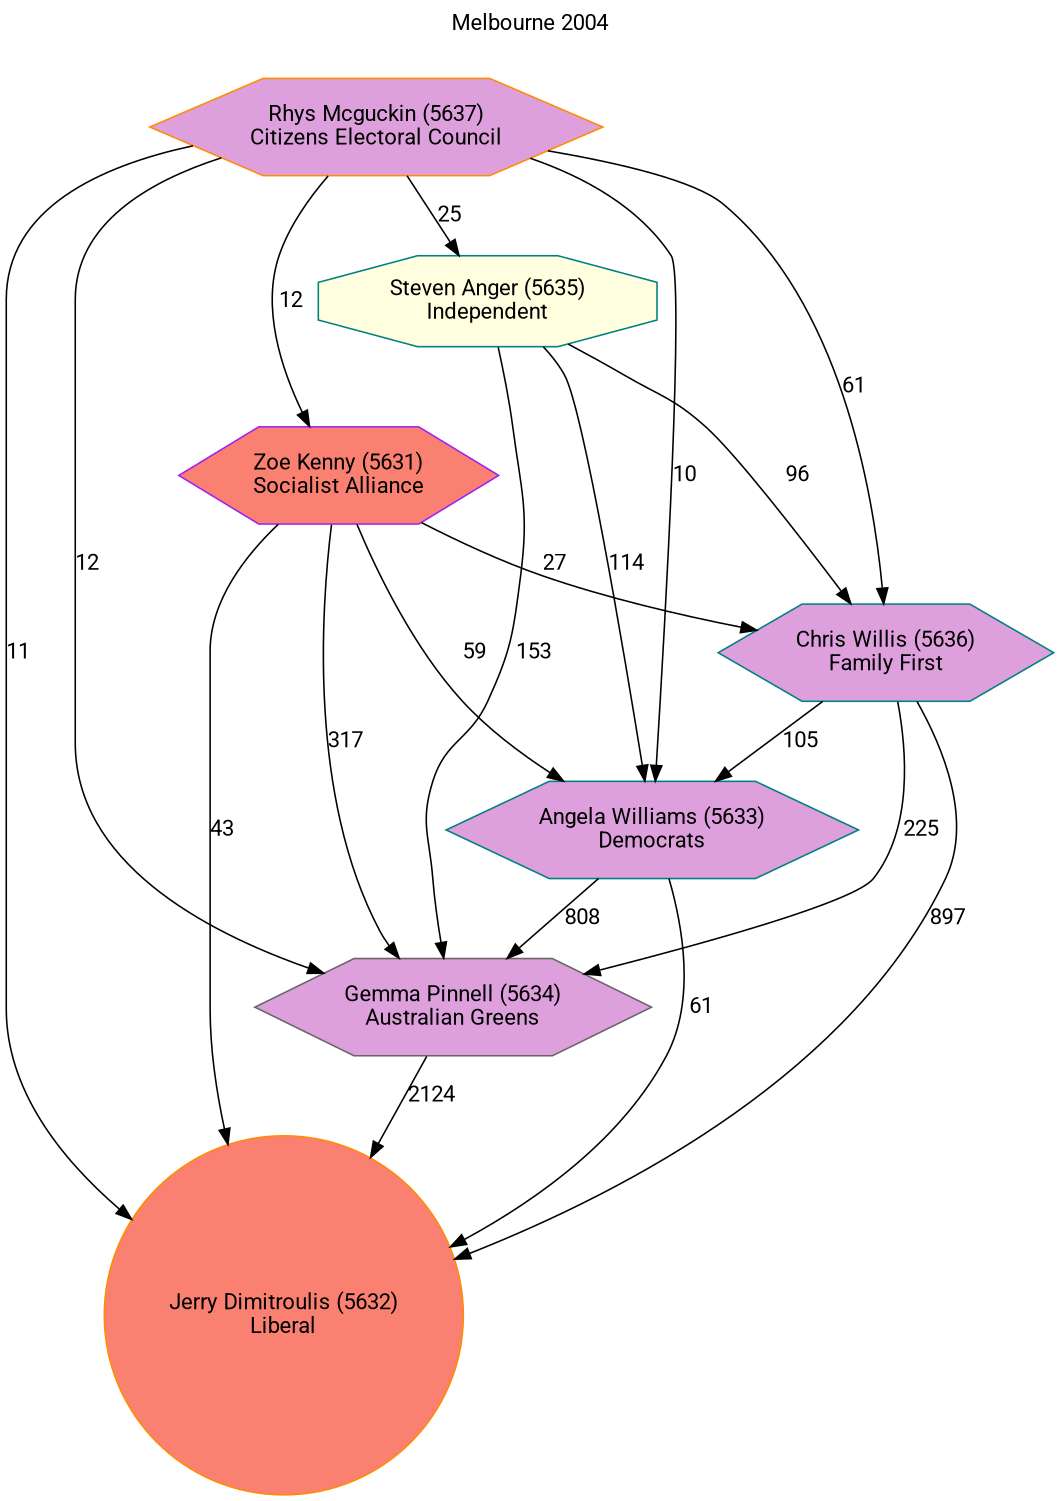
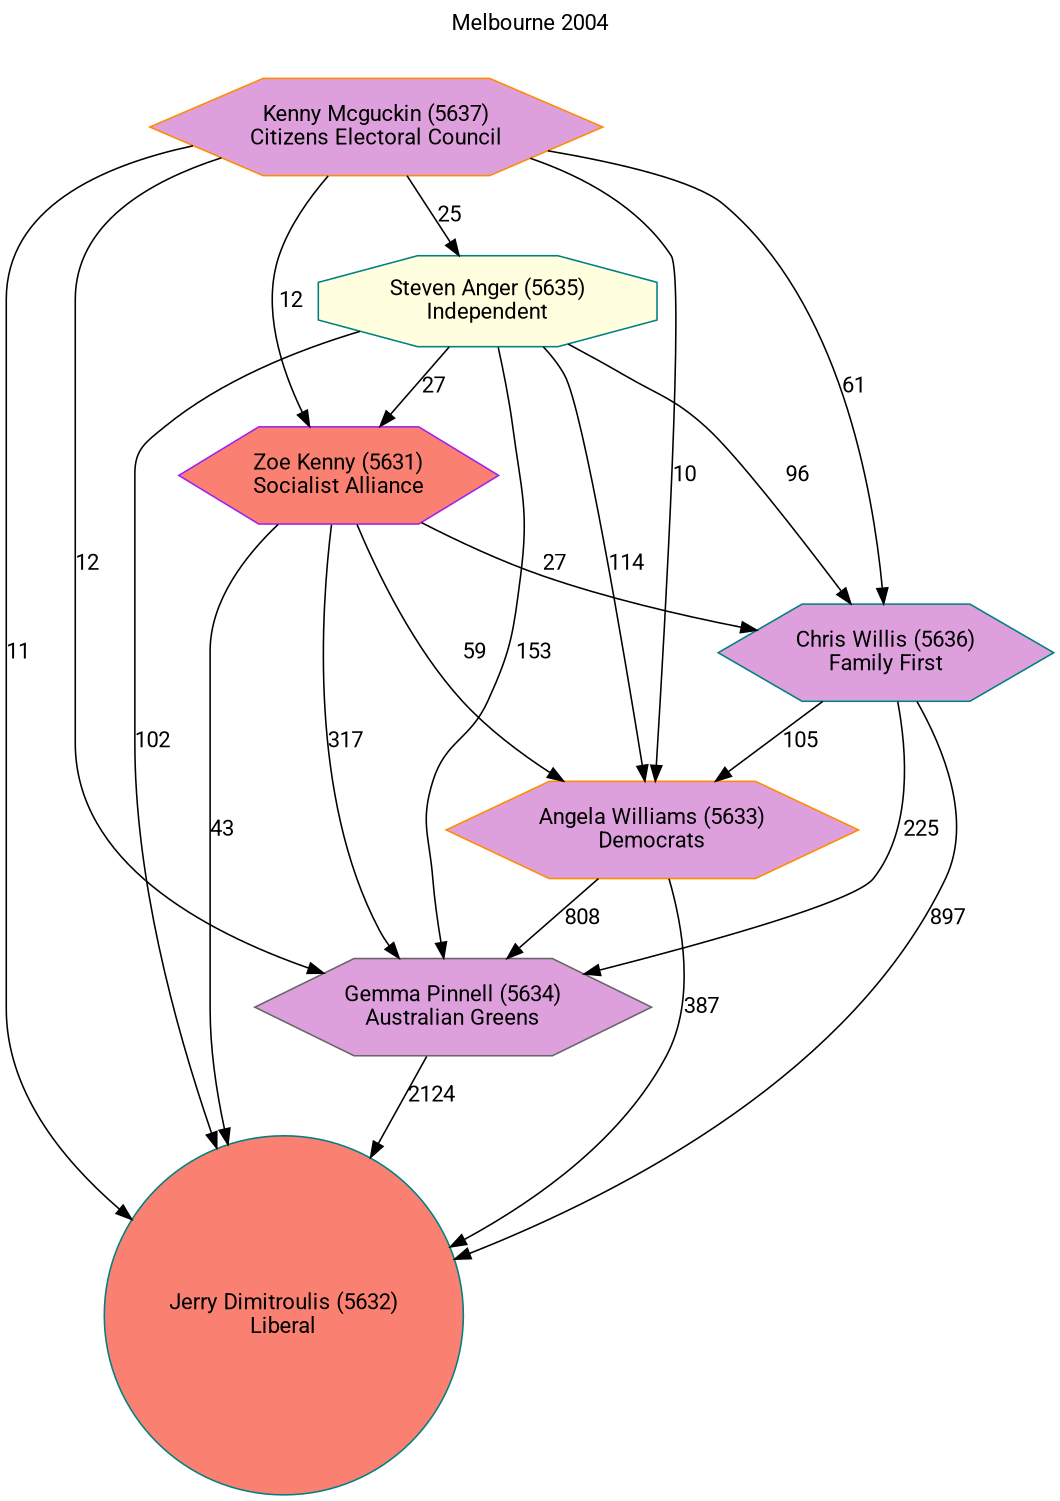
node "Rhys Mcguckin (5637) Citizens Electoral Council": label "Rhys Mcguckin (5637) Citizens Electoral Council" -> "Kenny Mcguckin (5637) Citizens Electoral Council"
edge "Steven Anger (5635) Independent" -> "Zoe Kenny (5631) Socialist Alliance": added, label "27"
edge "Steven Anger (5635) Independent" -> "Jerry Dimitroulis (5632) Liberal": added, label "102"
node "Angela Williams (5633) Democrats": color teal -> darkorange
edge "Angela Williams (5633) Democrats" -> "Jerry Dimitroulis (5632) Liberal": label "61" -> "387"
node "Jerry Dimitroulis (5632) Liberal": color darkorange -> teal
